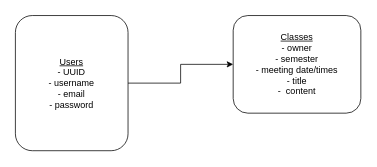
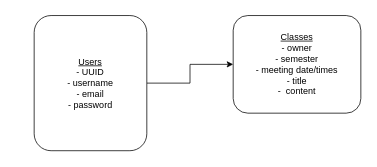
node "Users - UUID - username - email - password": moved (72, 83) -> (90, 83)
